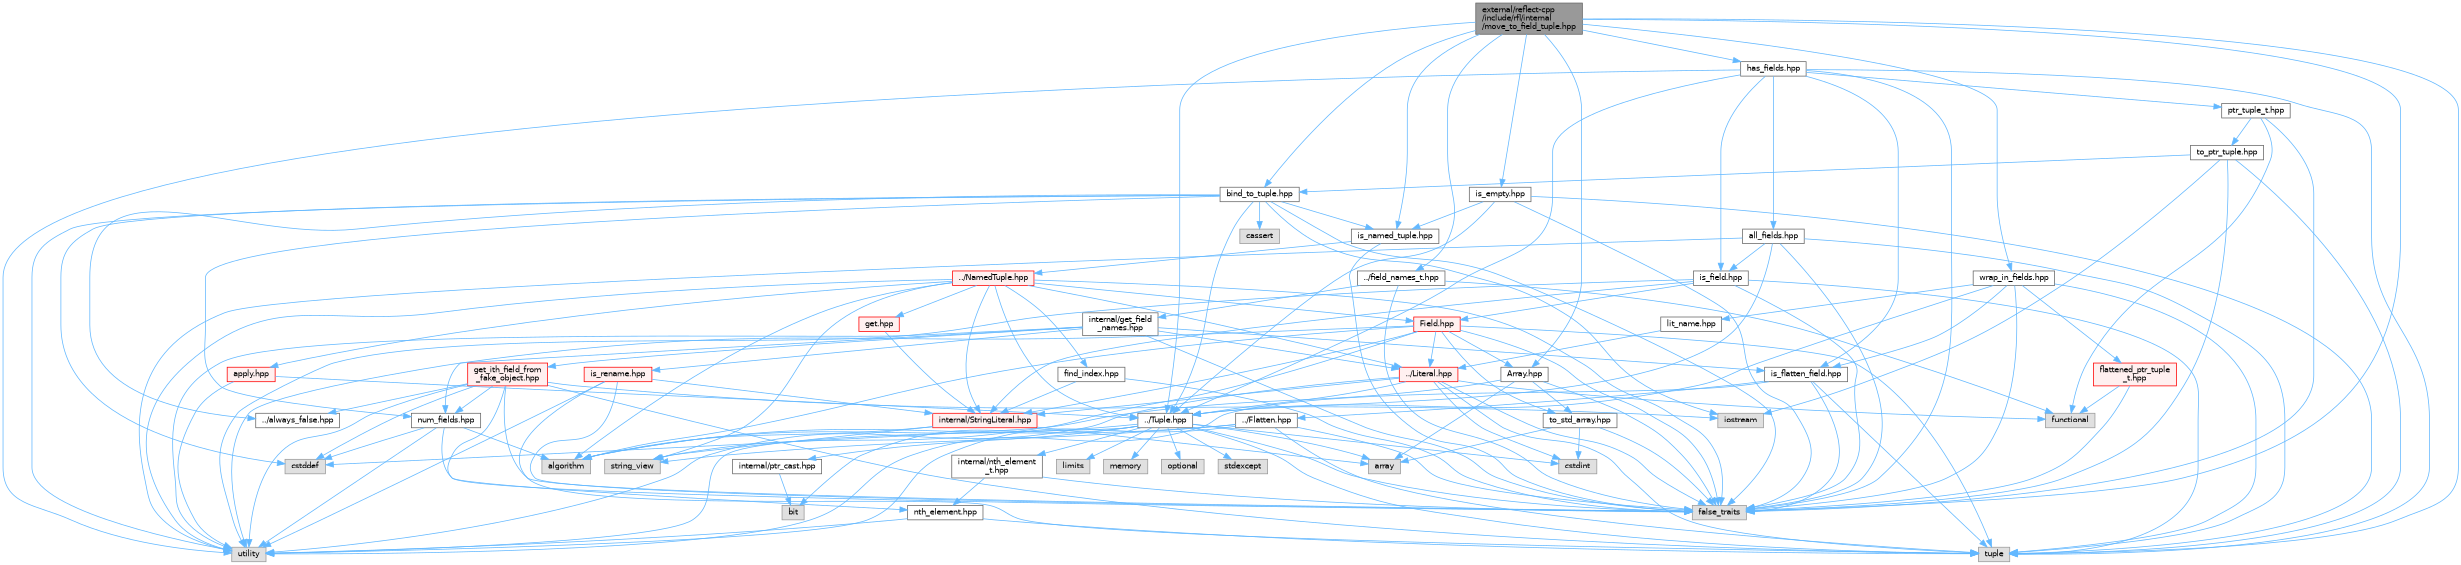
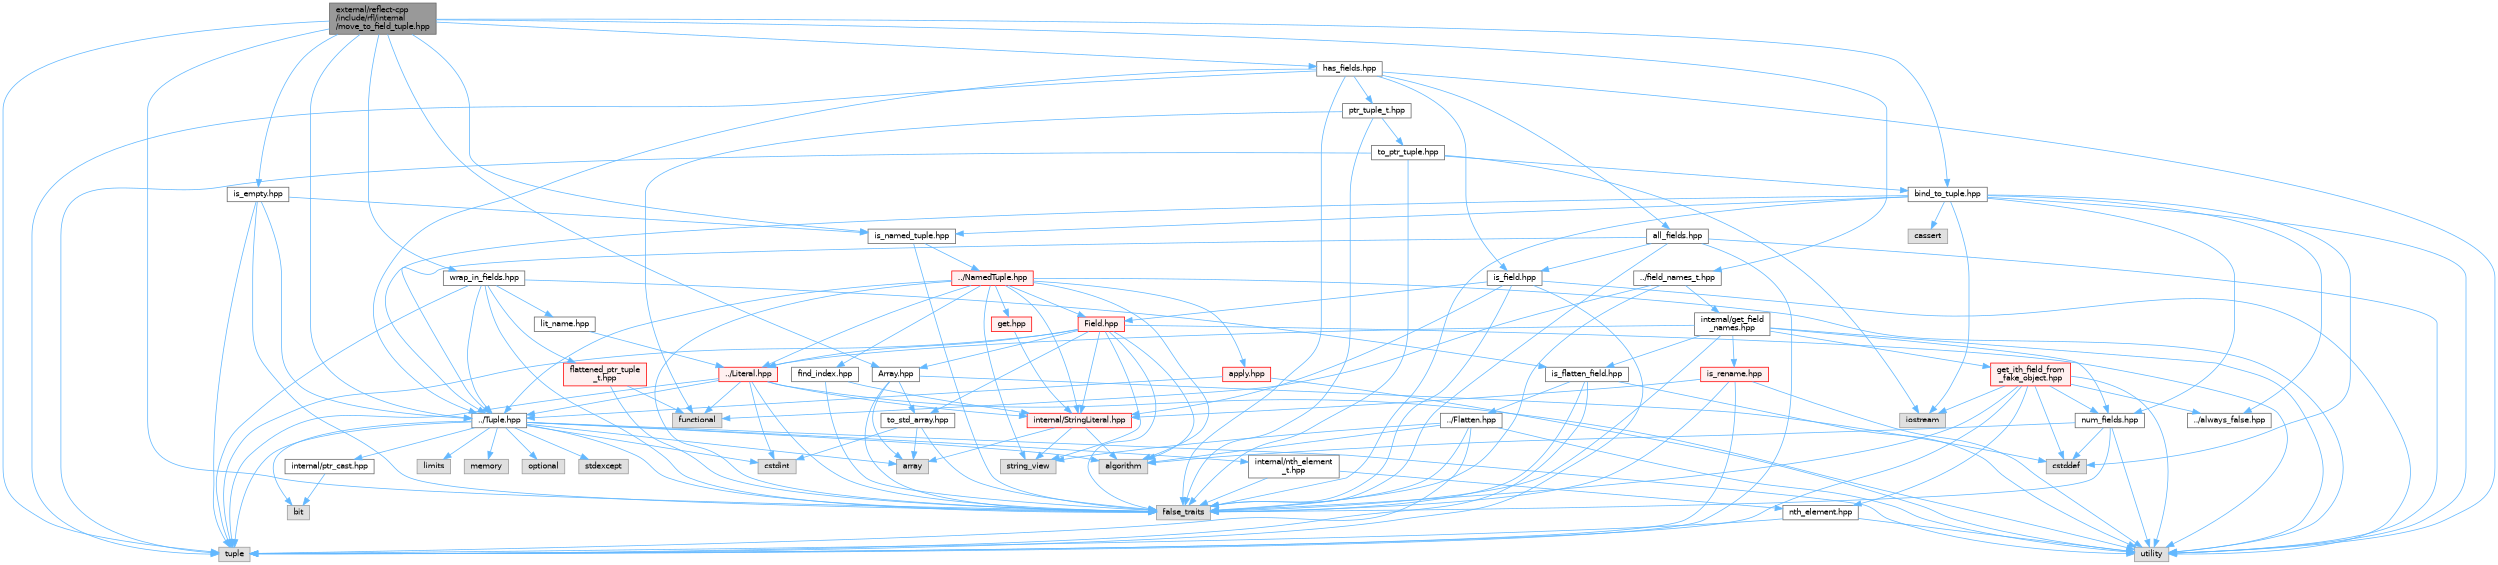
edge "has_fields.hpp" -> "is_flatten_field.hpp": removed
